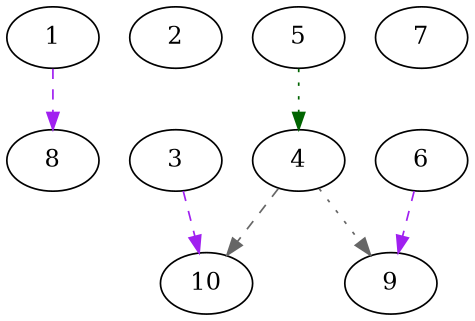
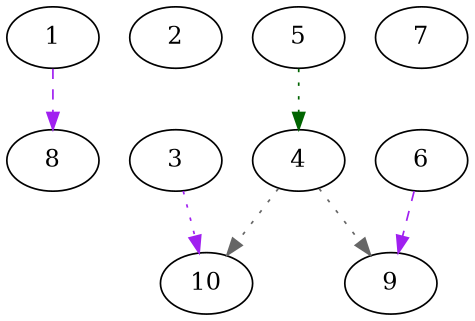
edge "3" -> "10": style dashed -> dotted
edge "4" -> "10": style dashed -> dotted
